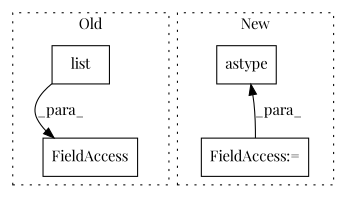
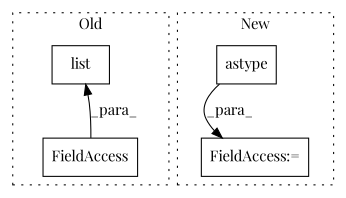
edge "list" -> "FieldAccess": reversed
edge "FieldAccess:=" -> "astype": reversed
